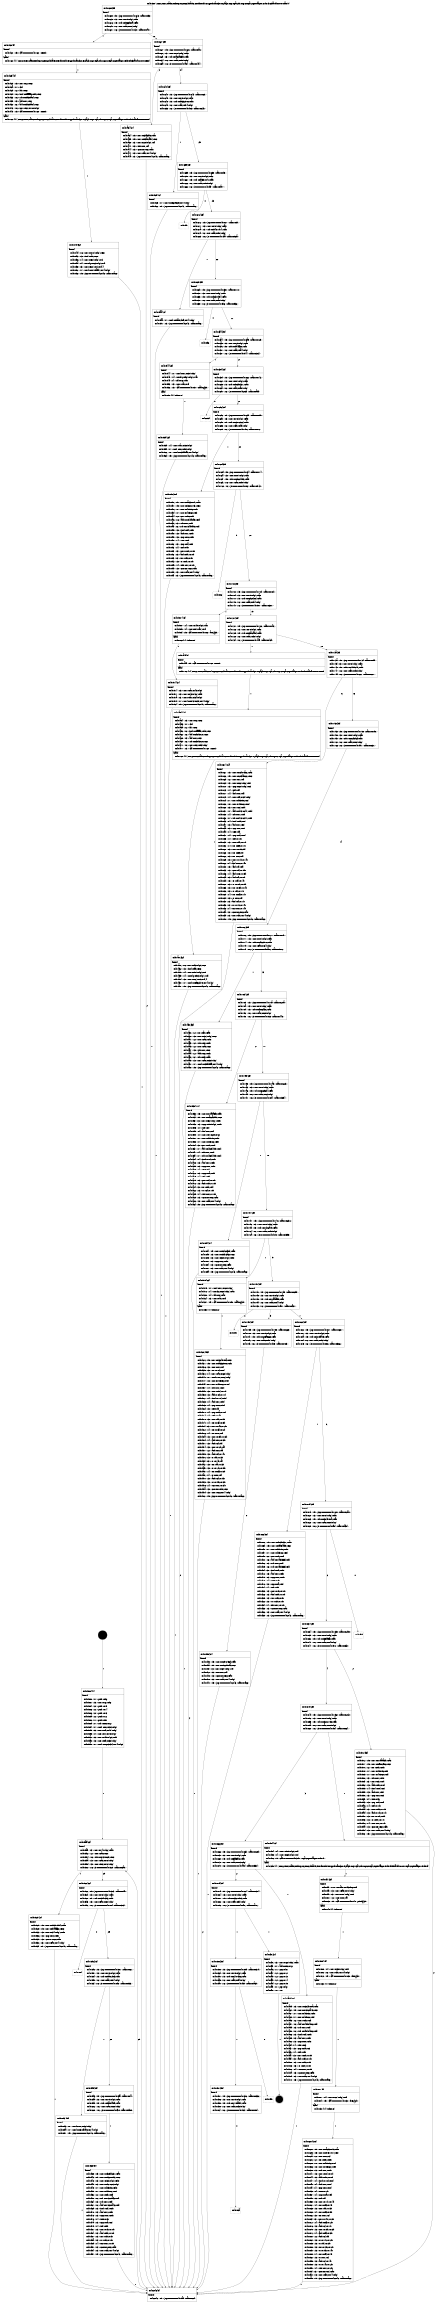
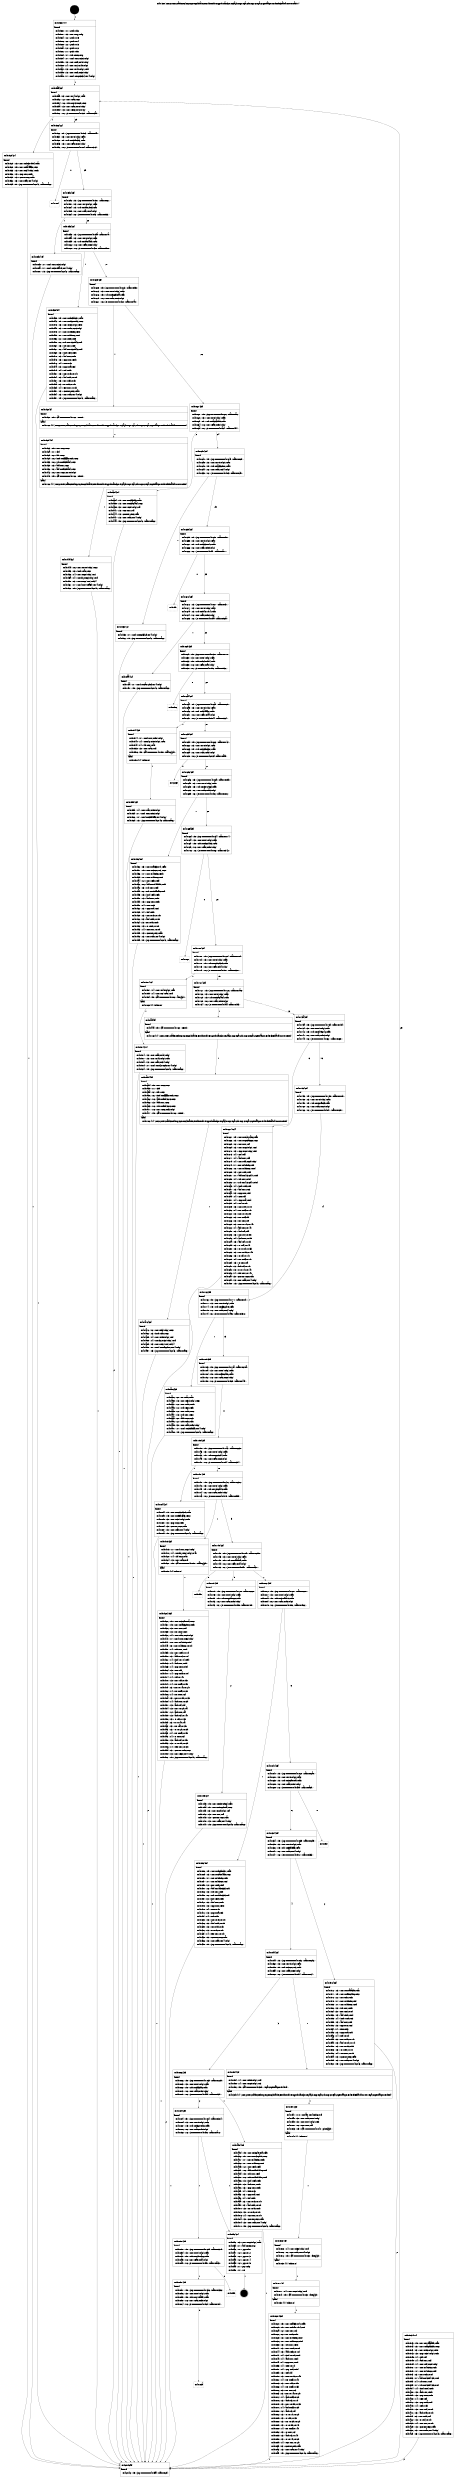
edge "0x4015f5 [25]" -> "0x40160e [25]": added, label "27"
edge "0x401785 [25]" -> "0x4019c5 [111]": removed, label "2"
